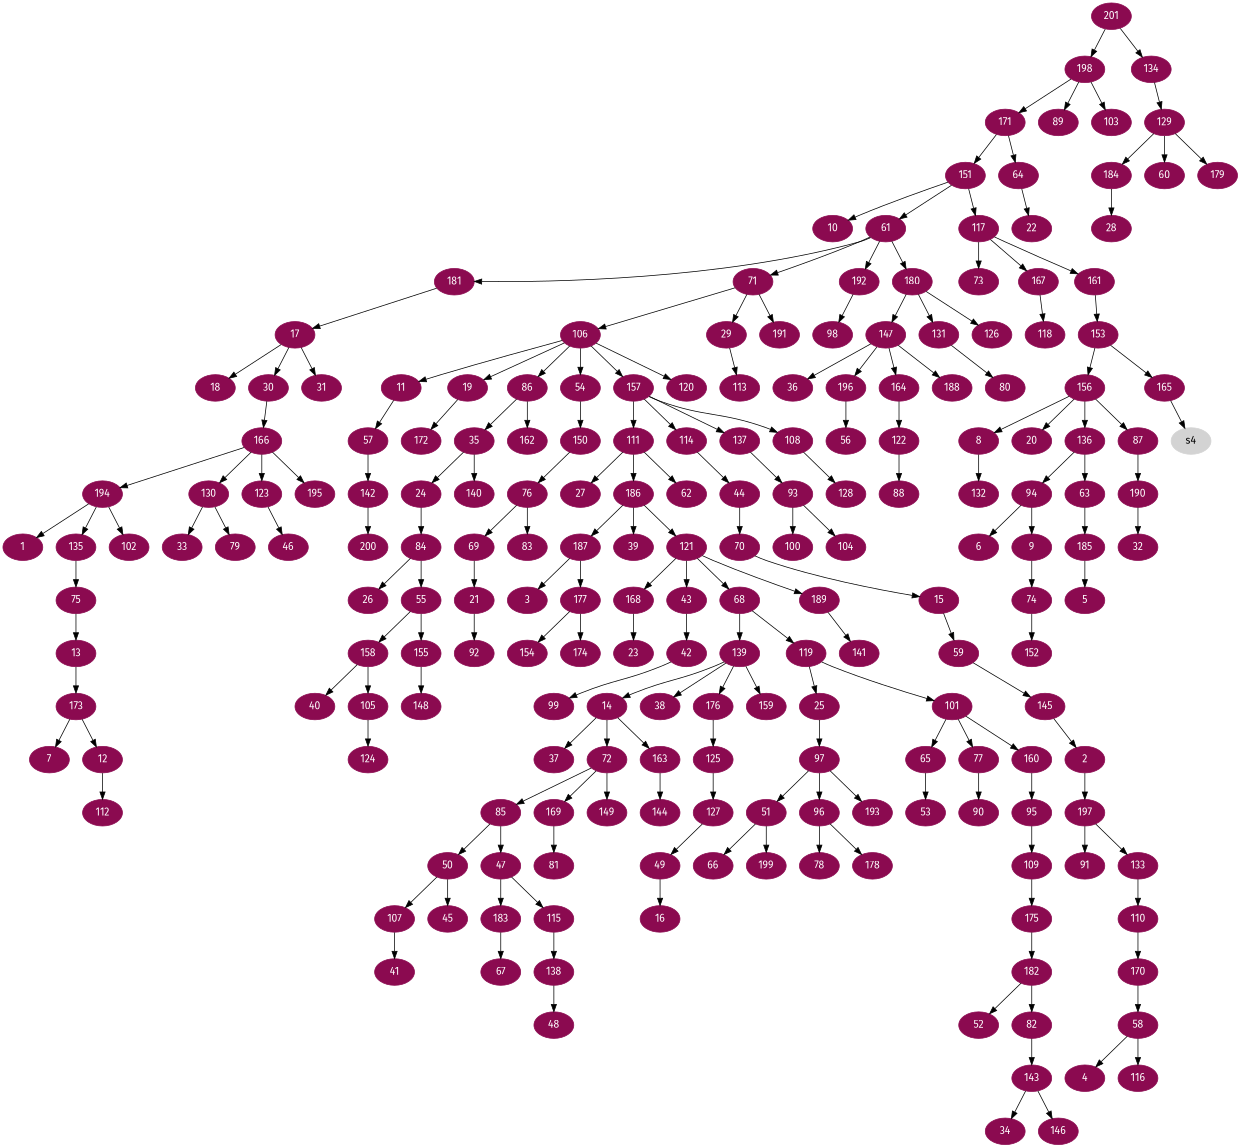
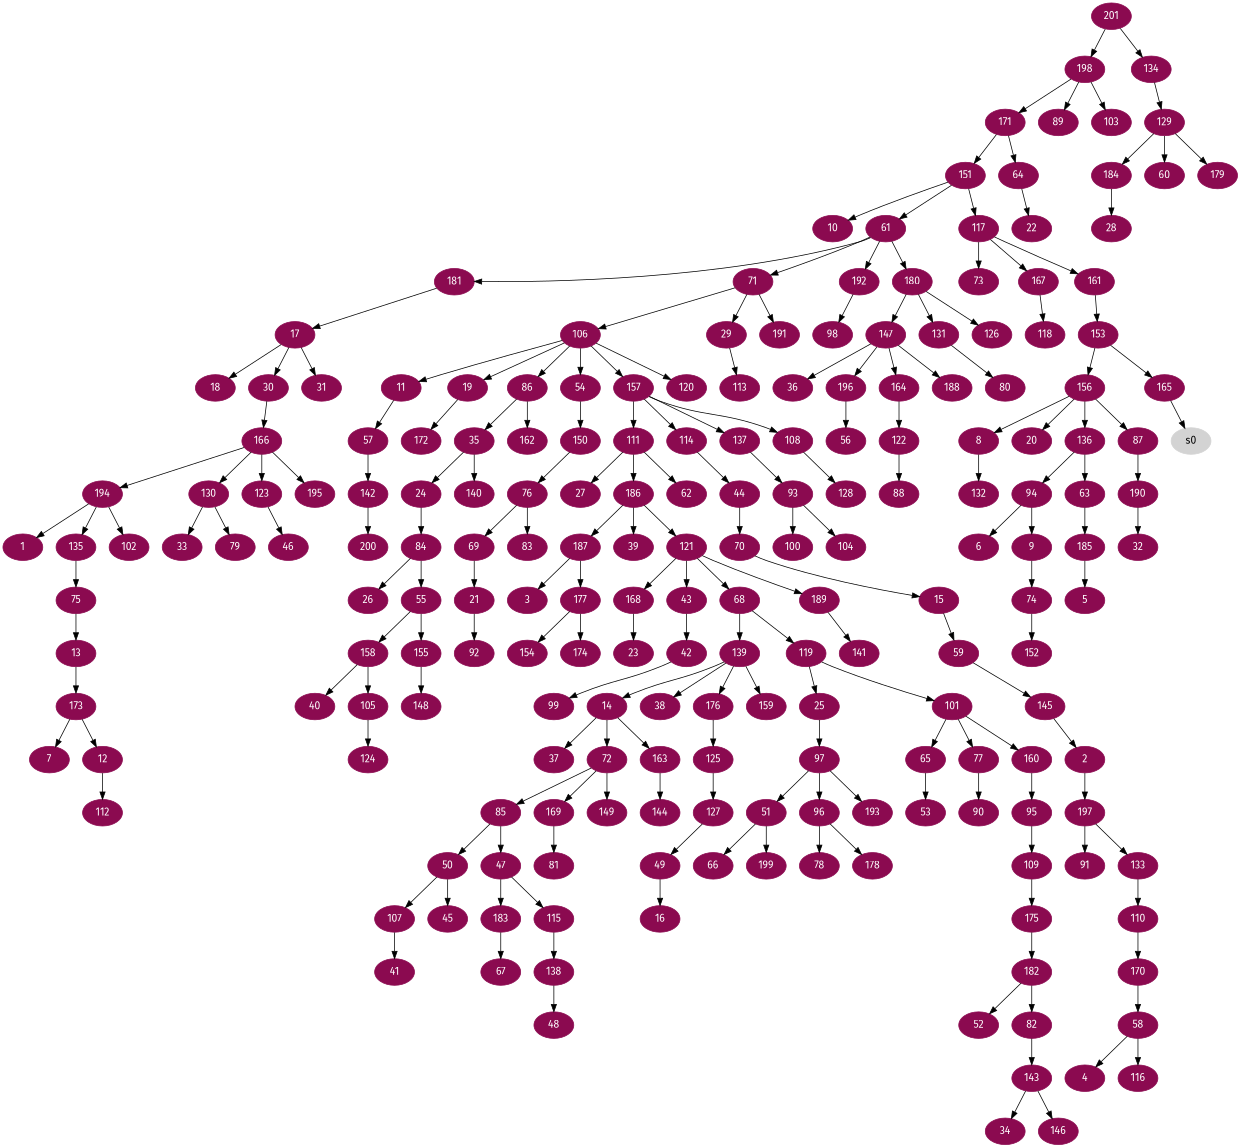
node "s4": label "s4" -> "s0"
